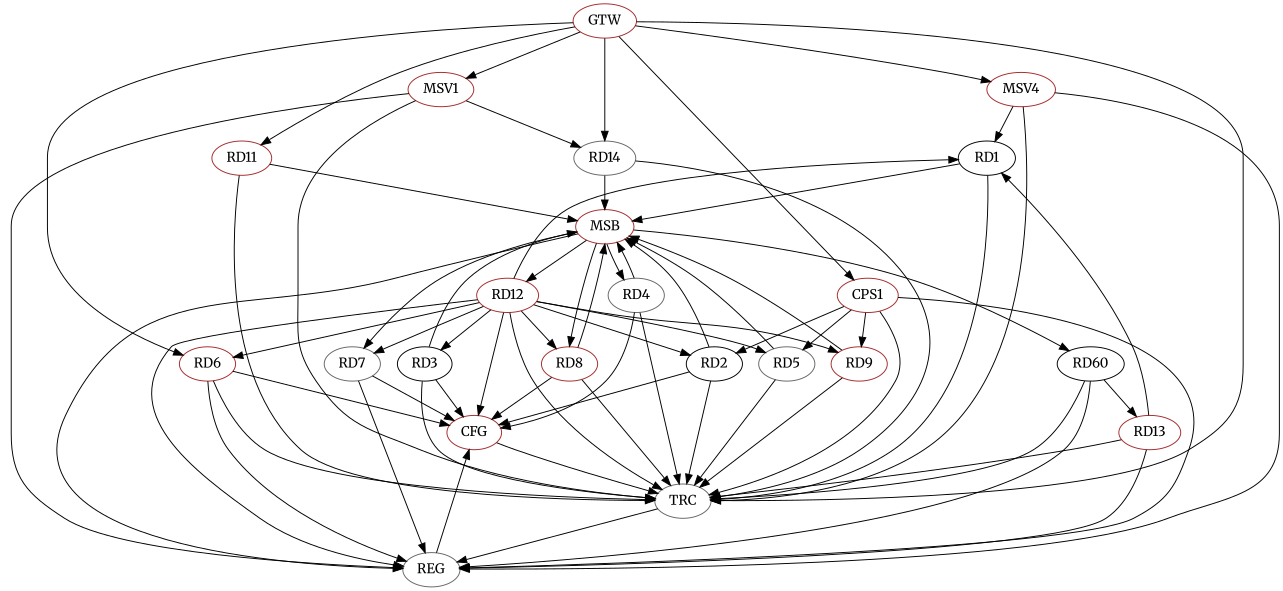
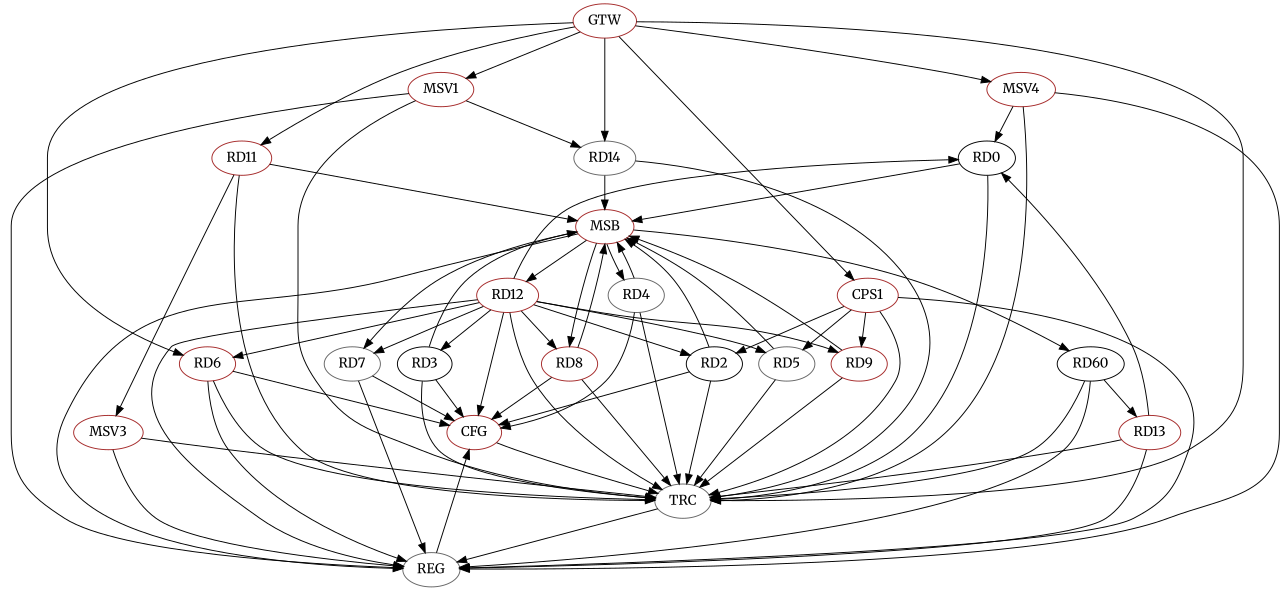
node "RD1": label "RD1" -> "RD0"
node "MSV3": added
